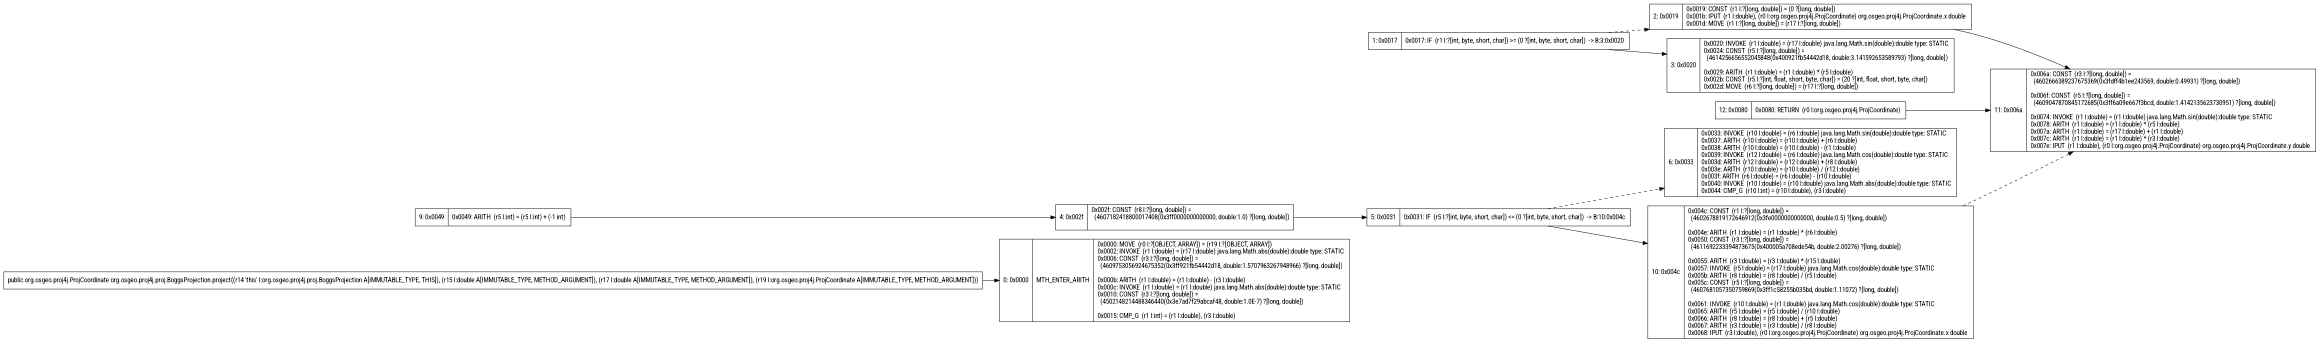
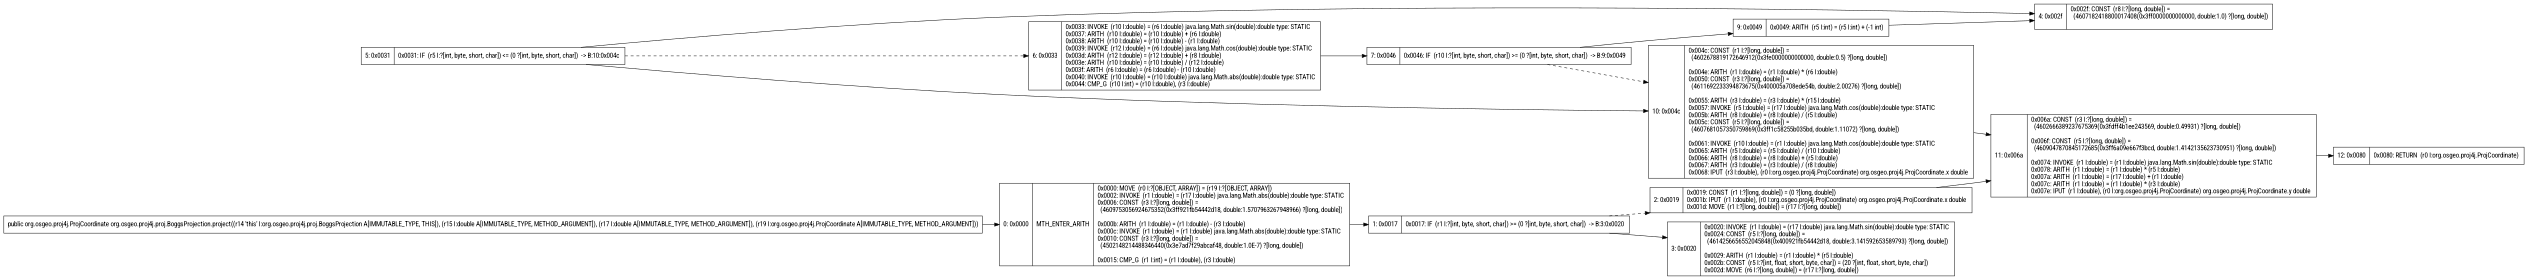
node "7: 0x0046": added
edge "12: 0x0080" -> "11: 0x006a": reversed
edge "10: 0x004c" -> "11: 0x006a": style dashed -> solid
edge "4: 0x002f" -> "5: 0x0031": reversed
edge "0: 0x0000" -> "1: 0x0017": added
